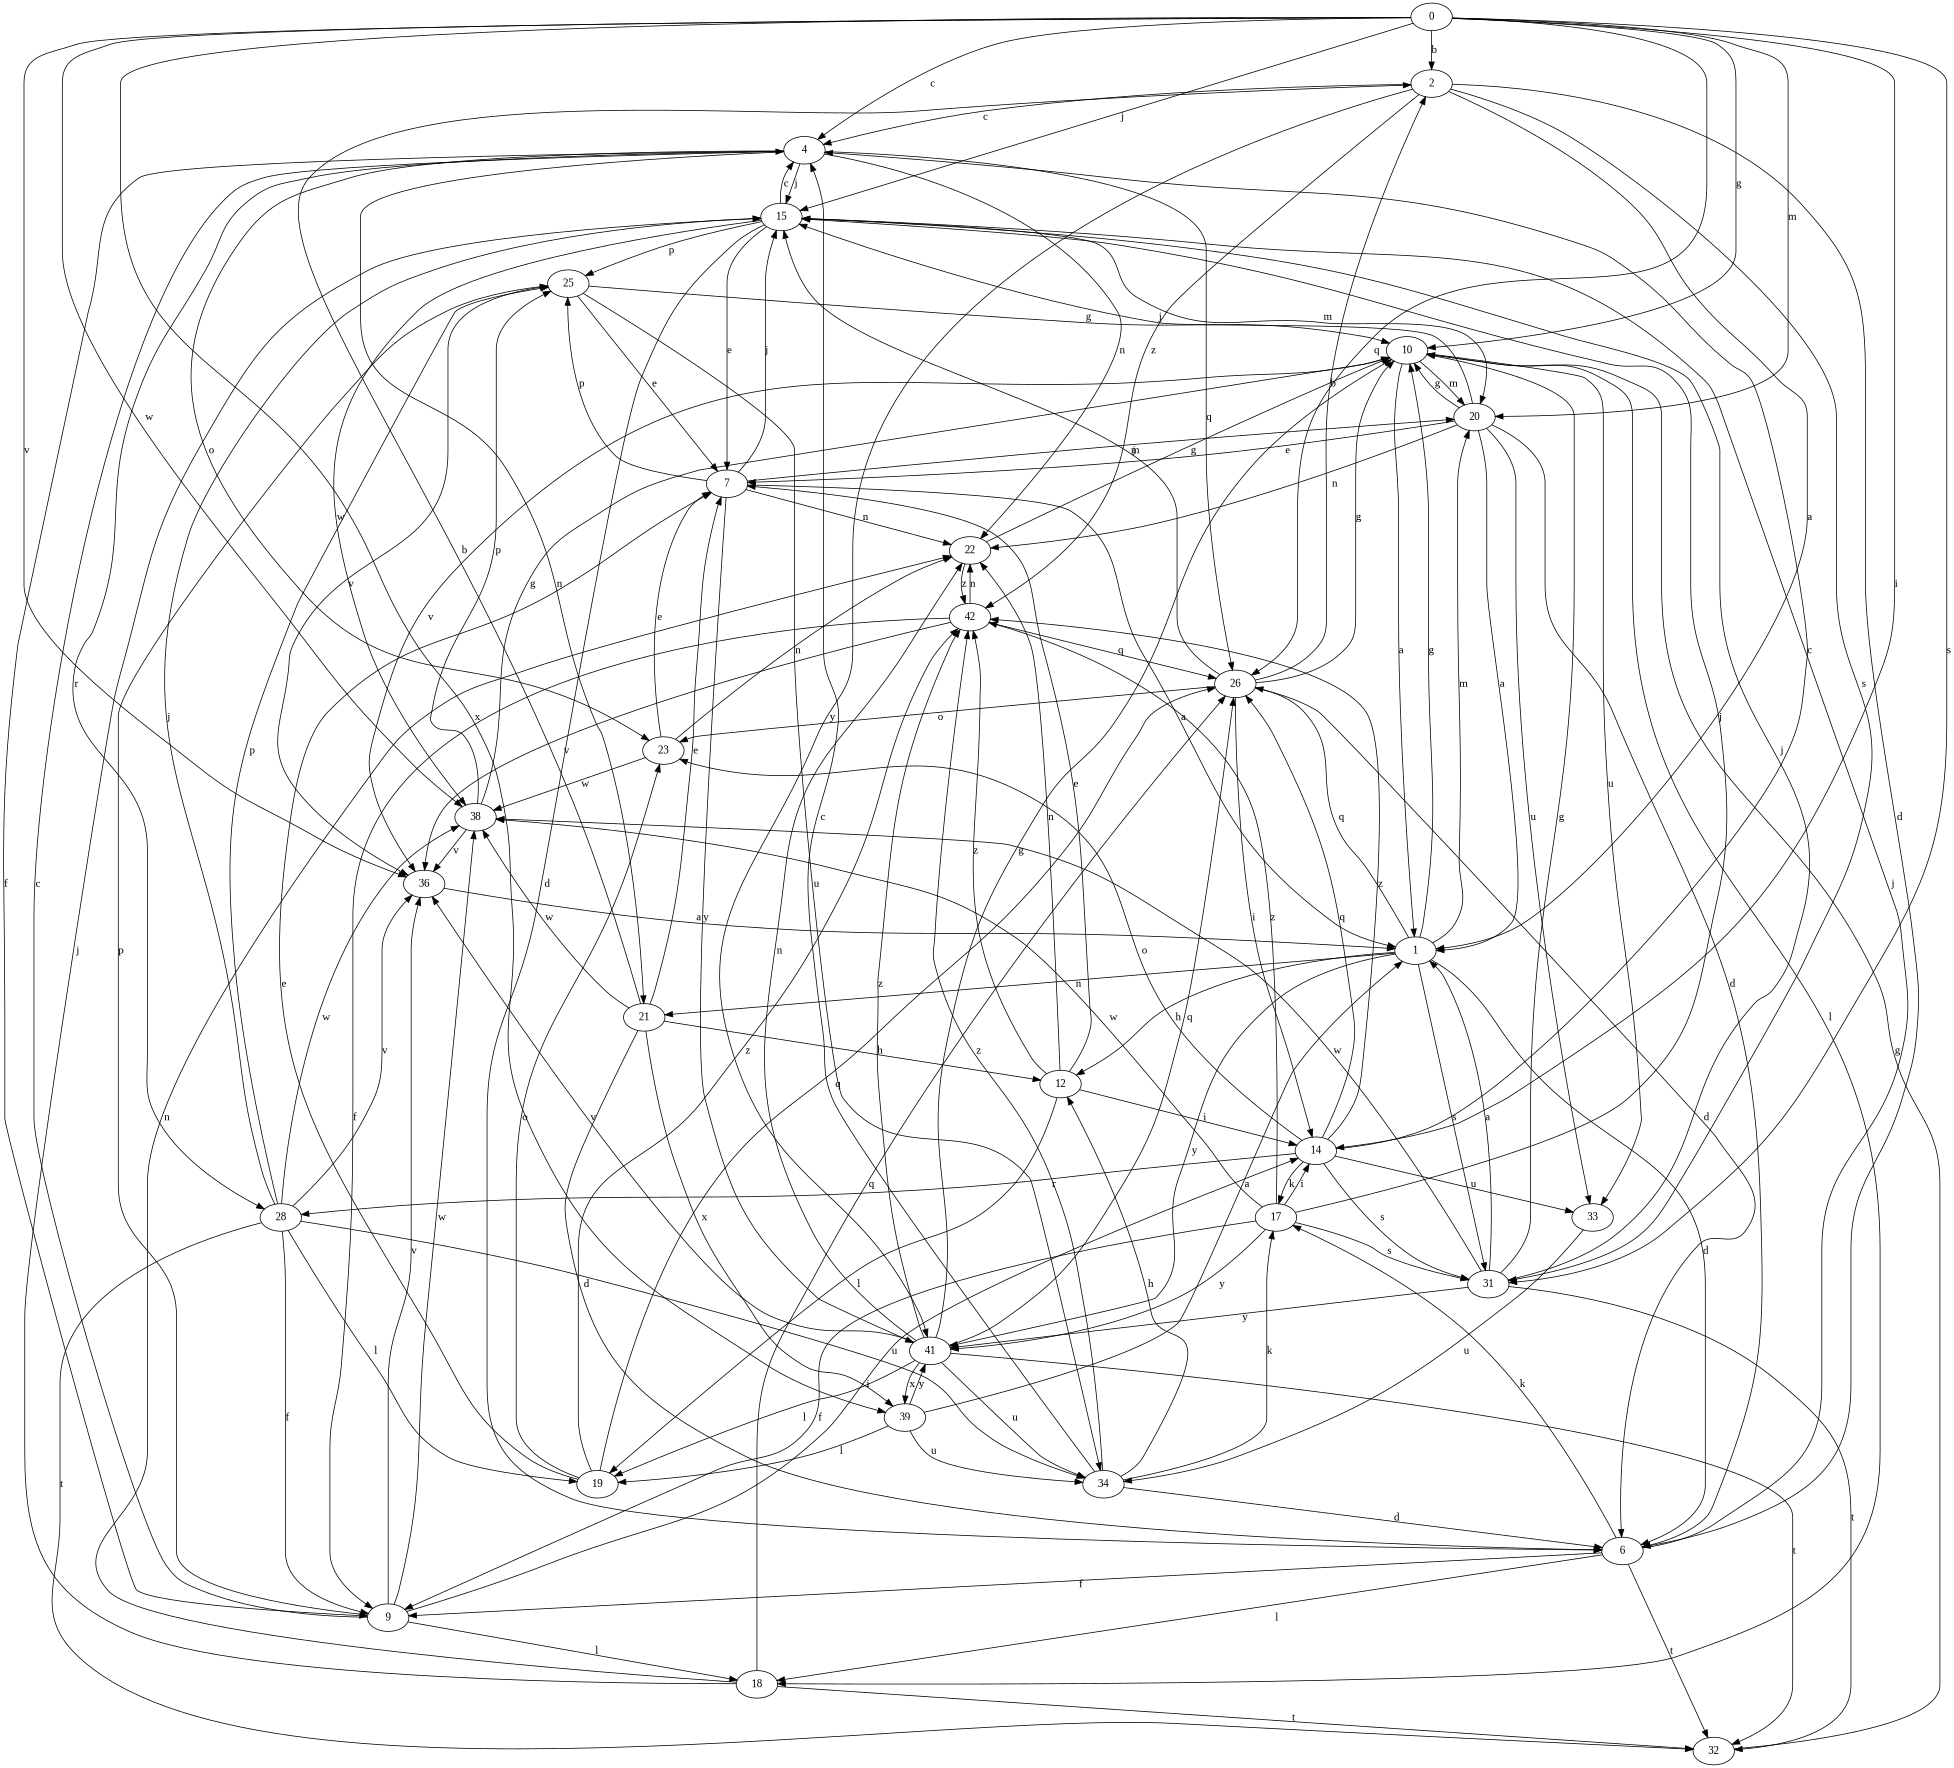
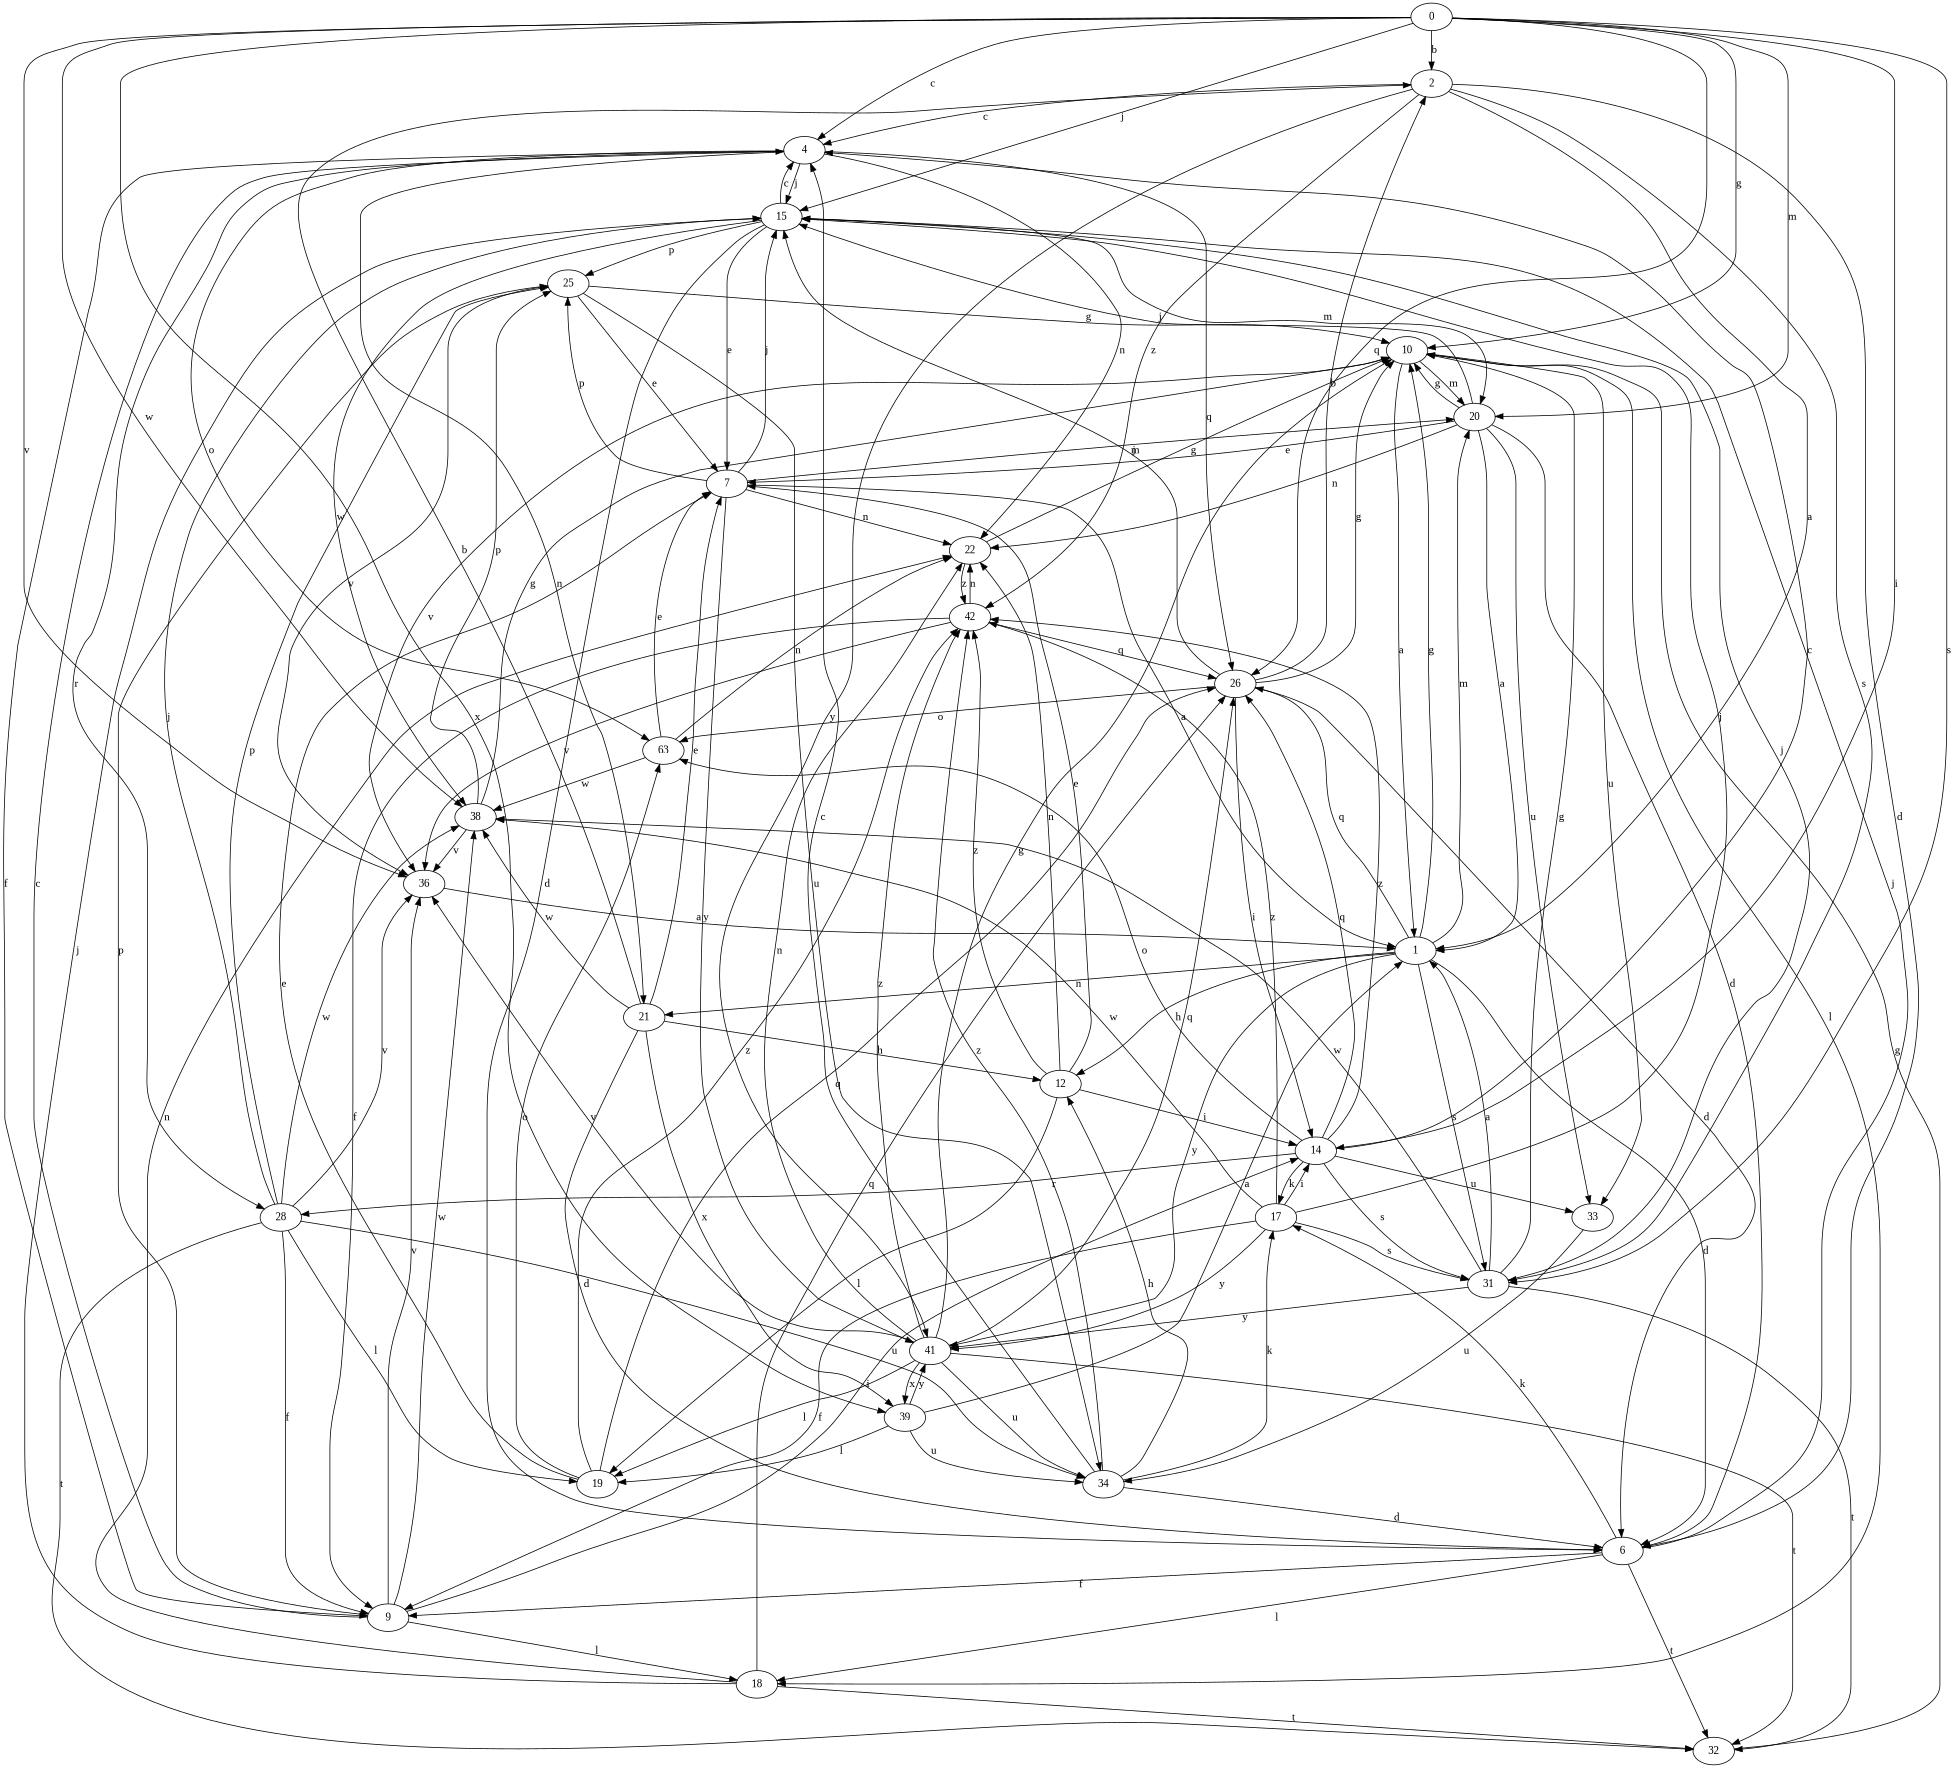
node "23": label "23" -> "63"
